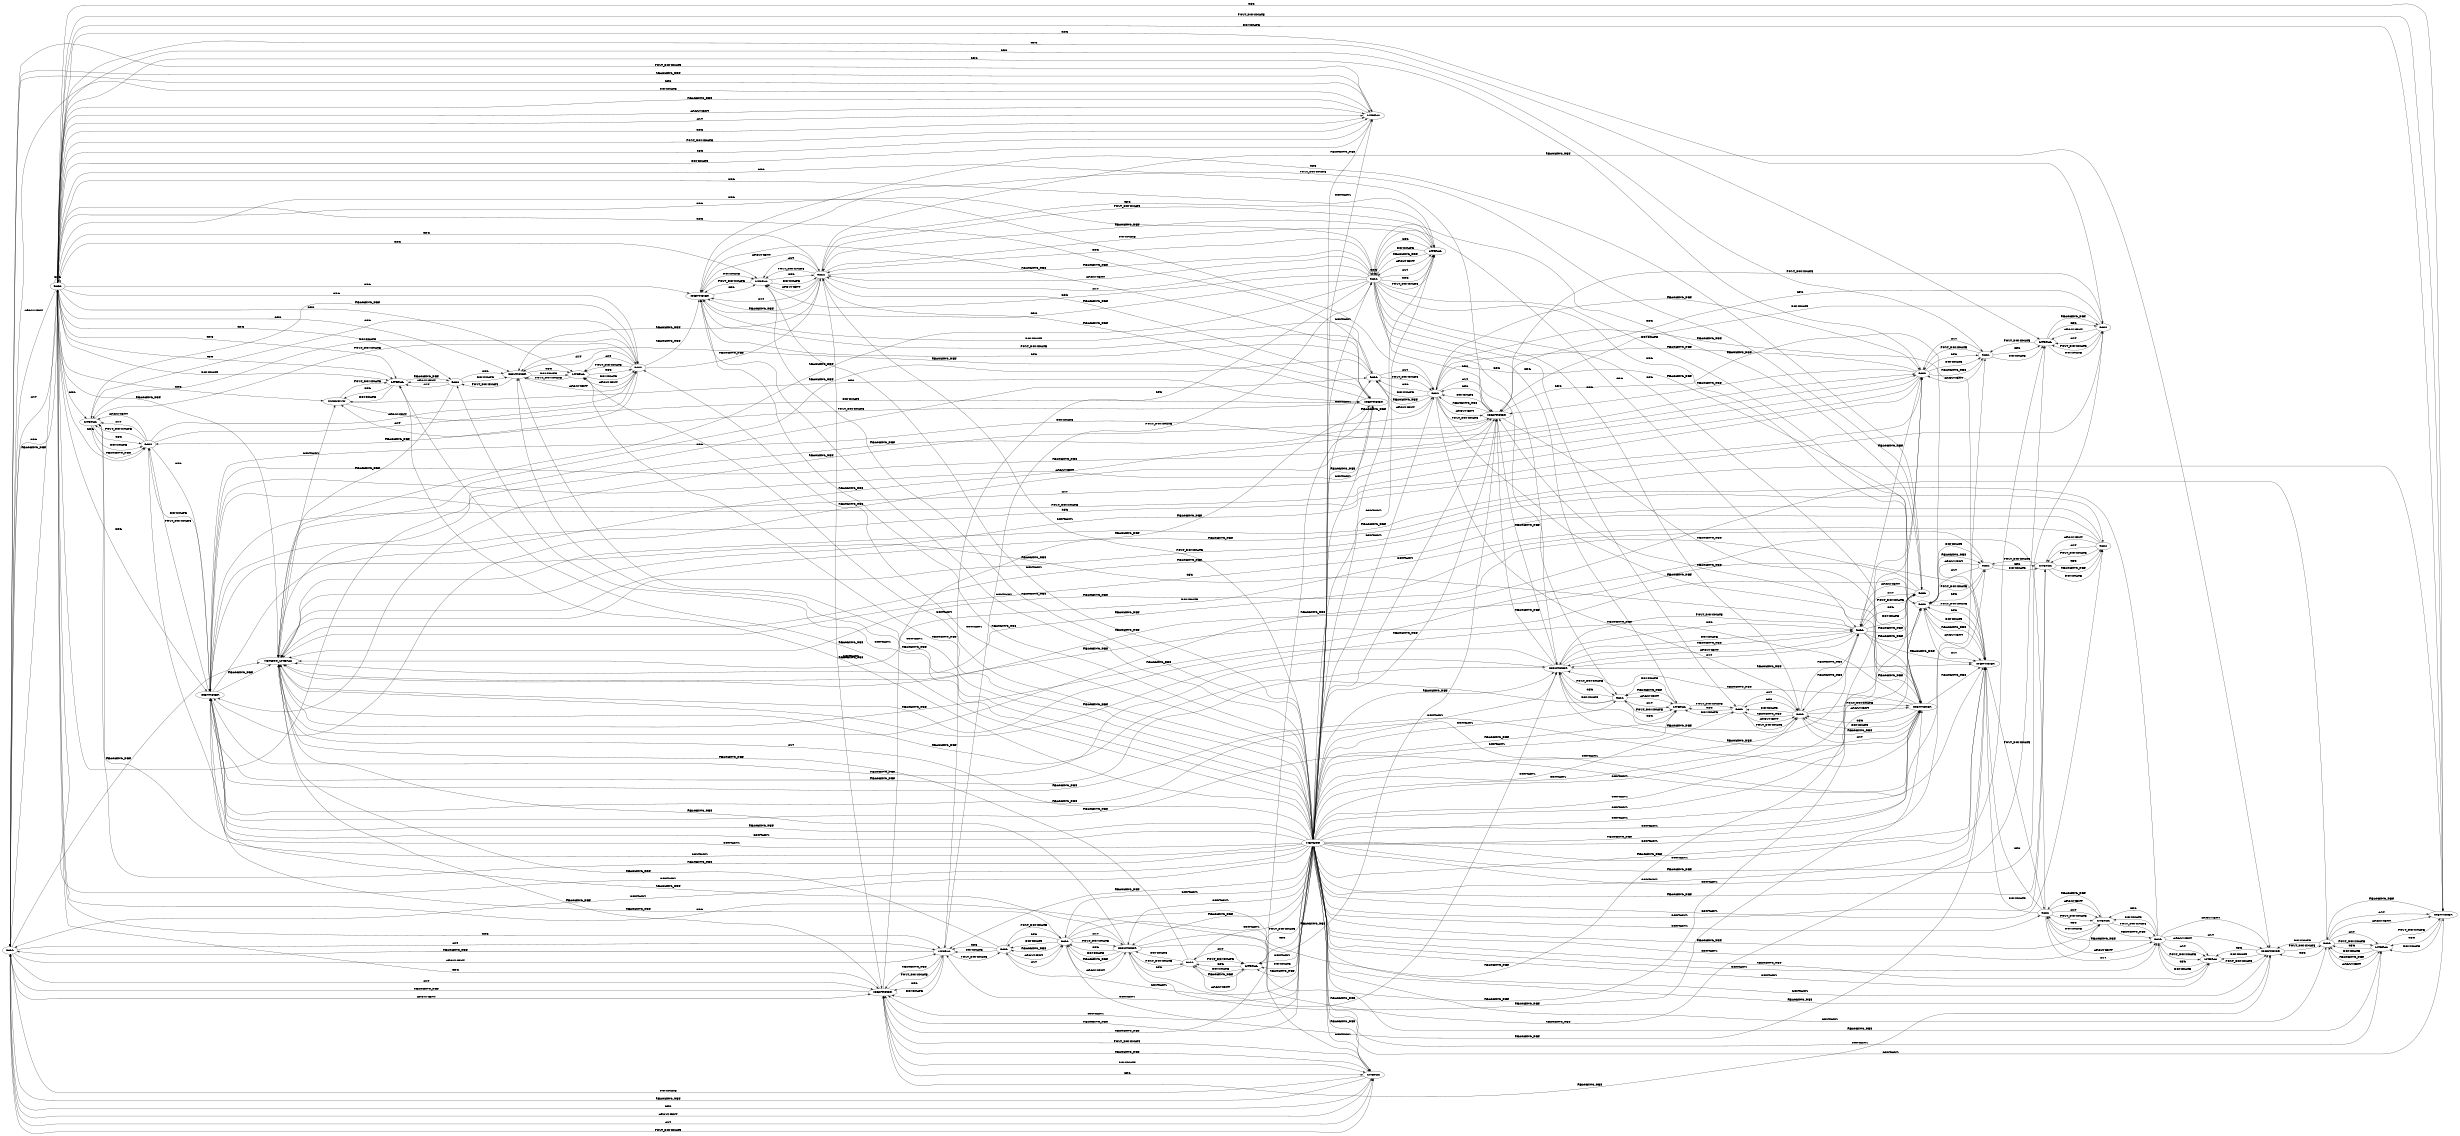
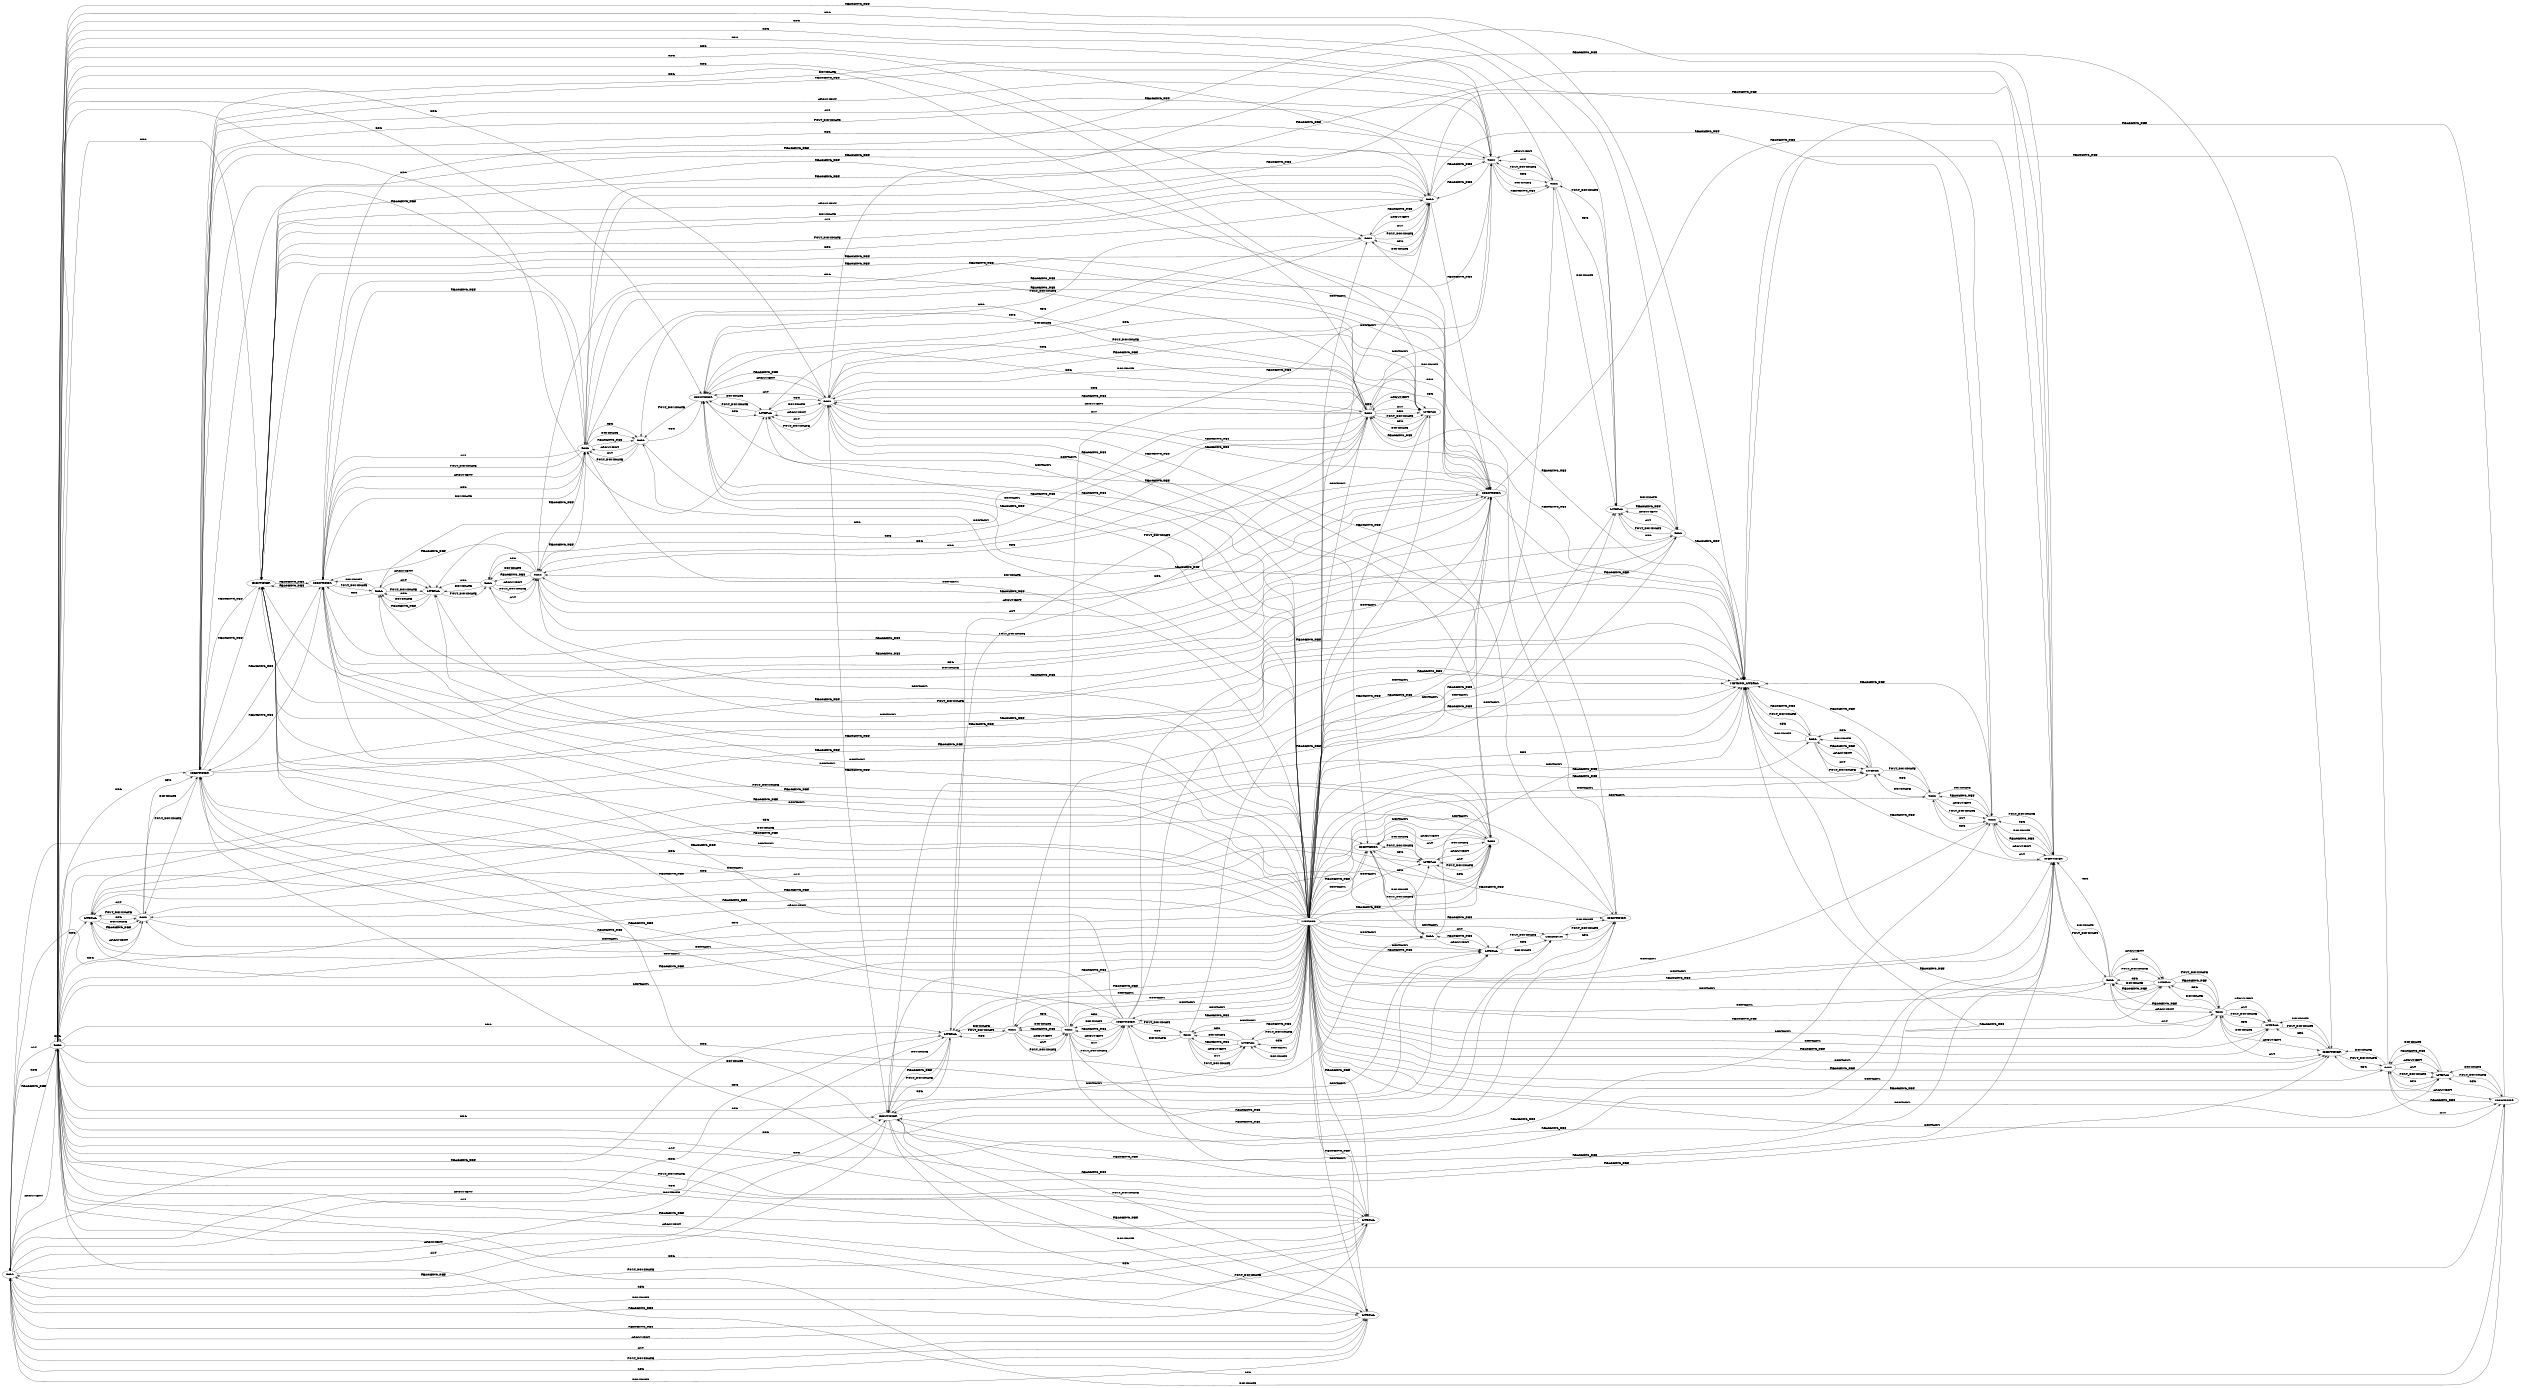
edge "METHOD_LITERAL" -> "UNKNOWN": now "METHOD" -> "UNKNOWN"
edge "METHOD" -> "METHOD_LITERAL": label "AST" -> "DEF"
